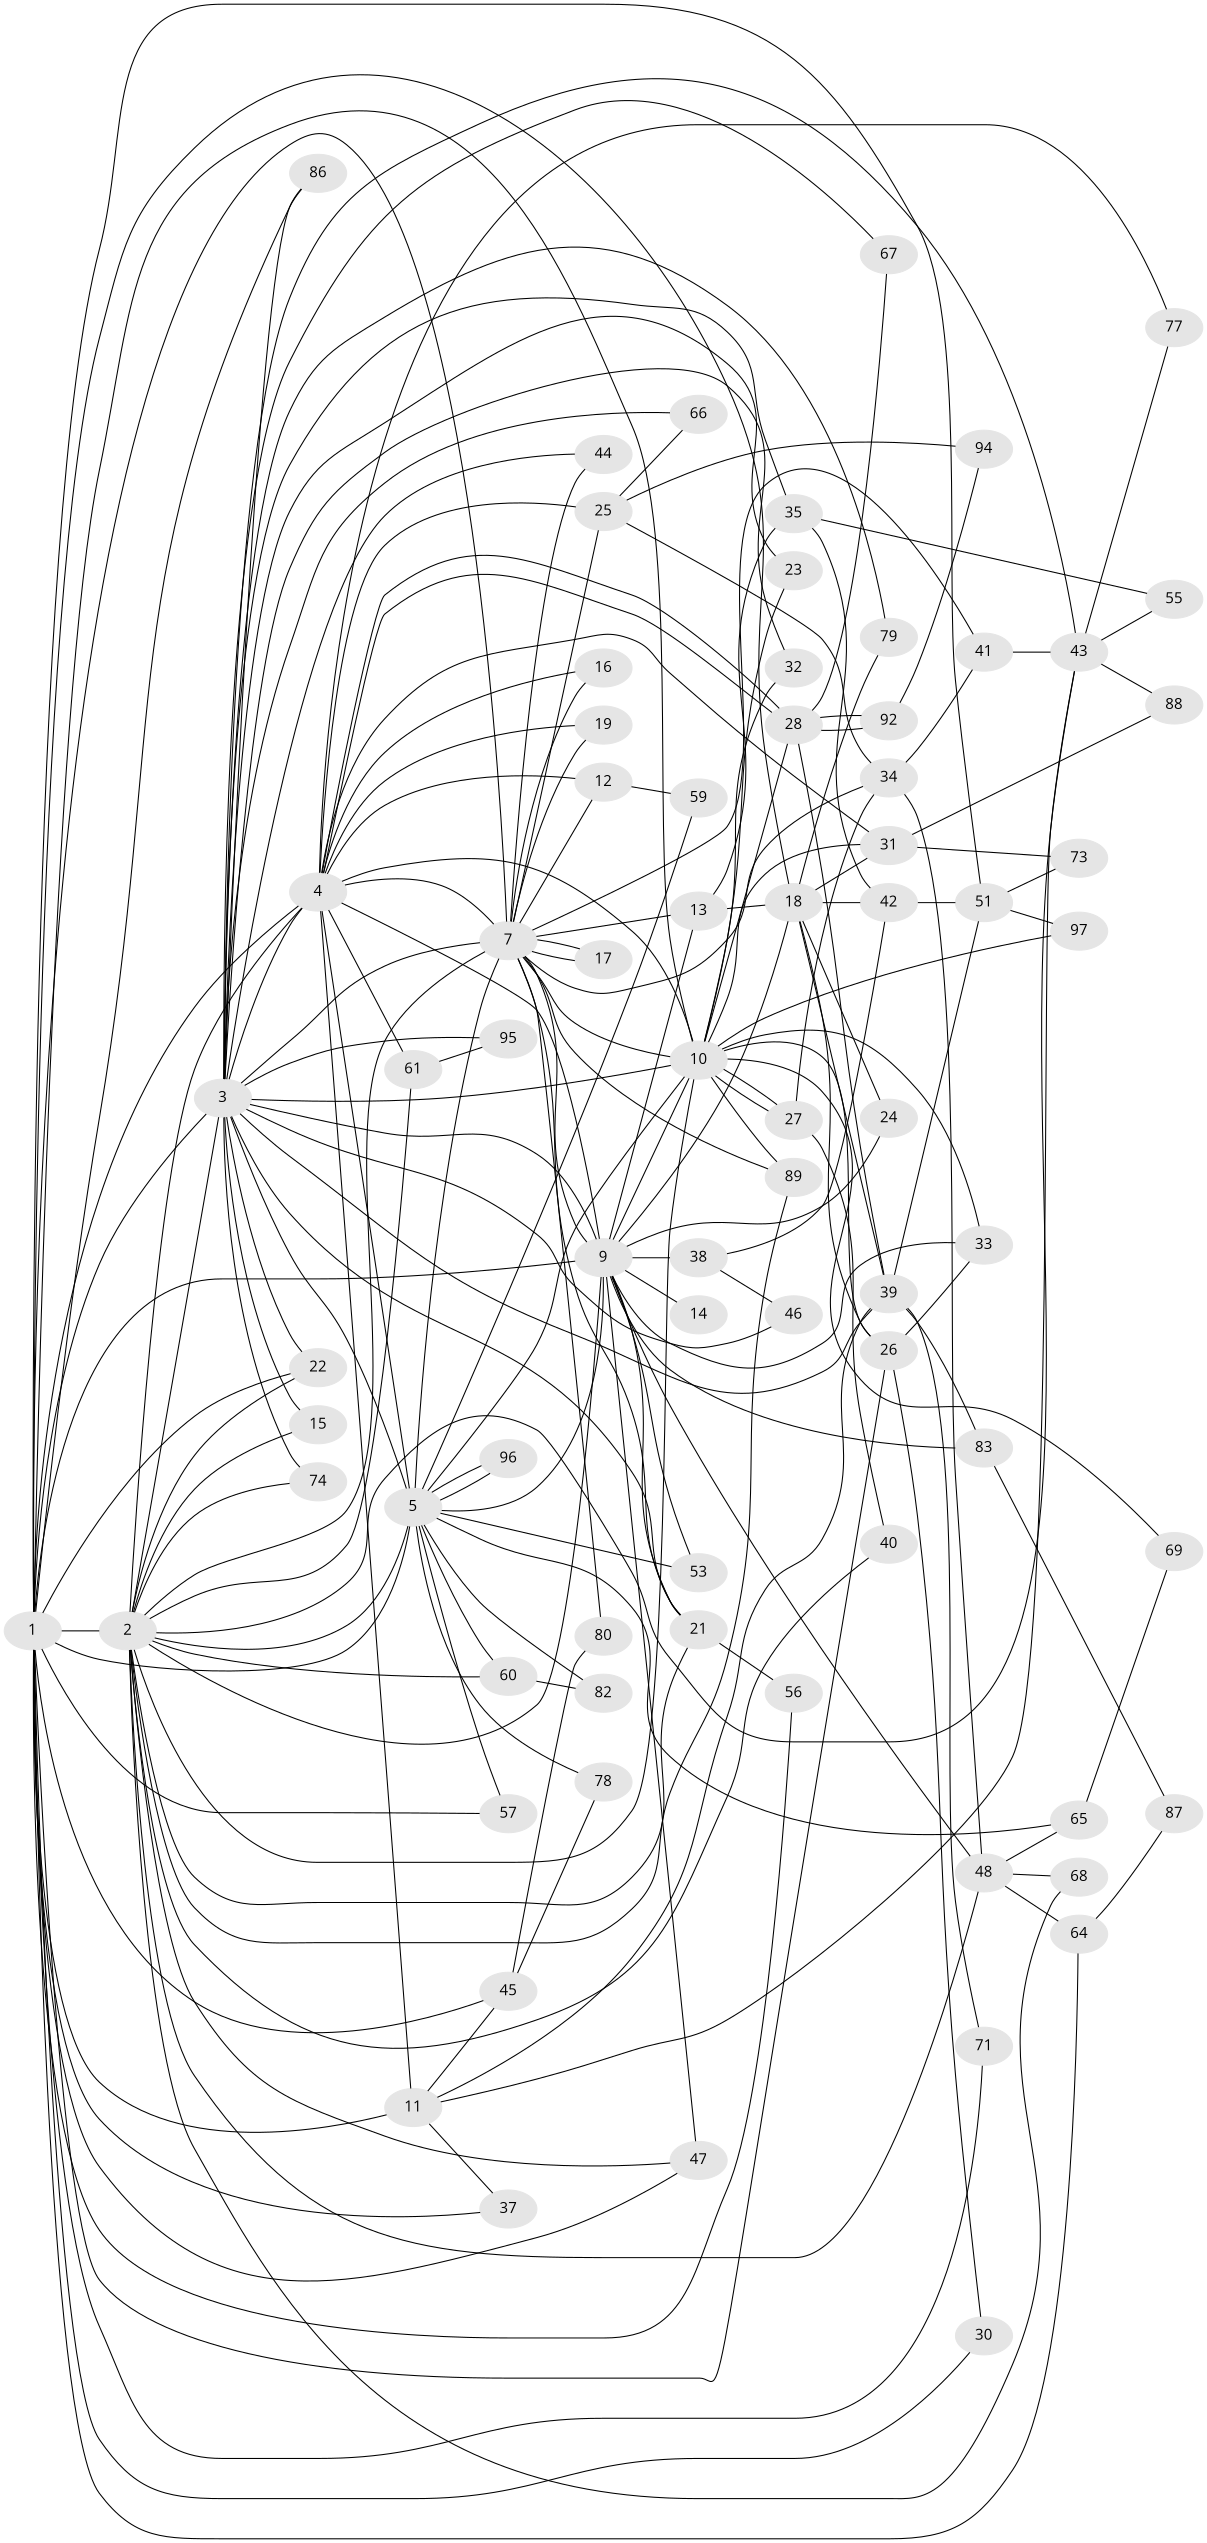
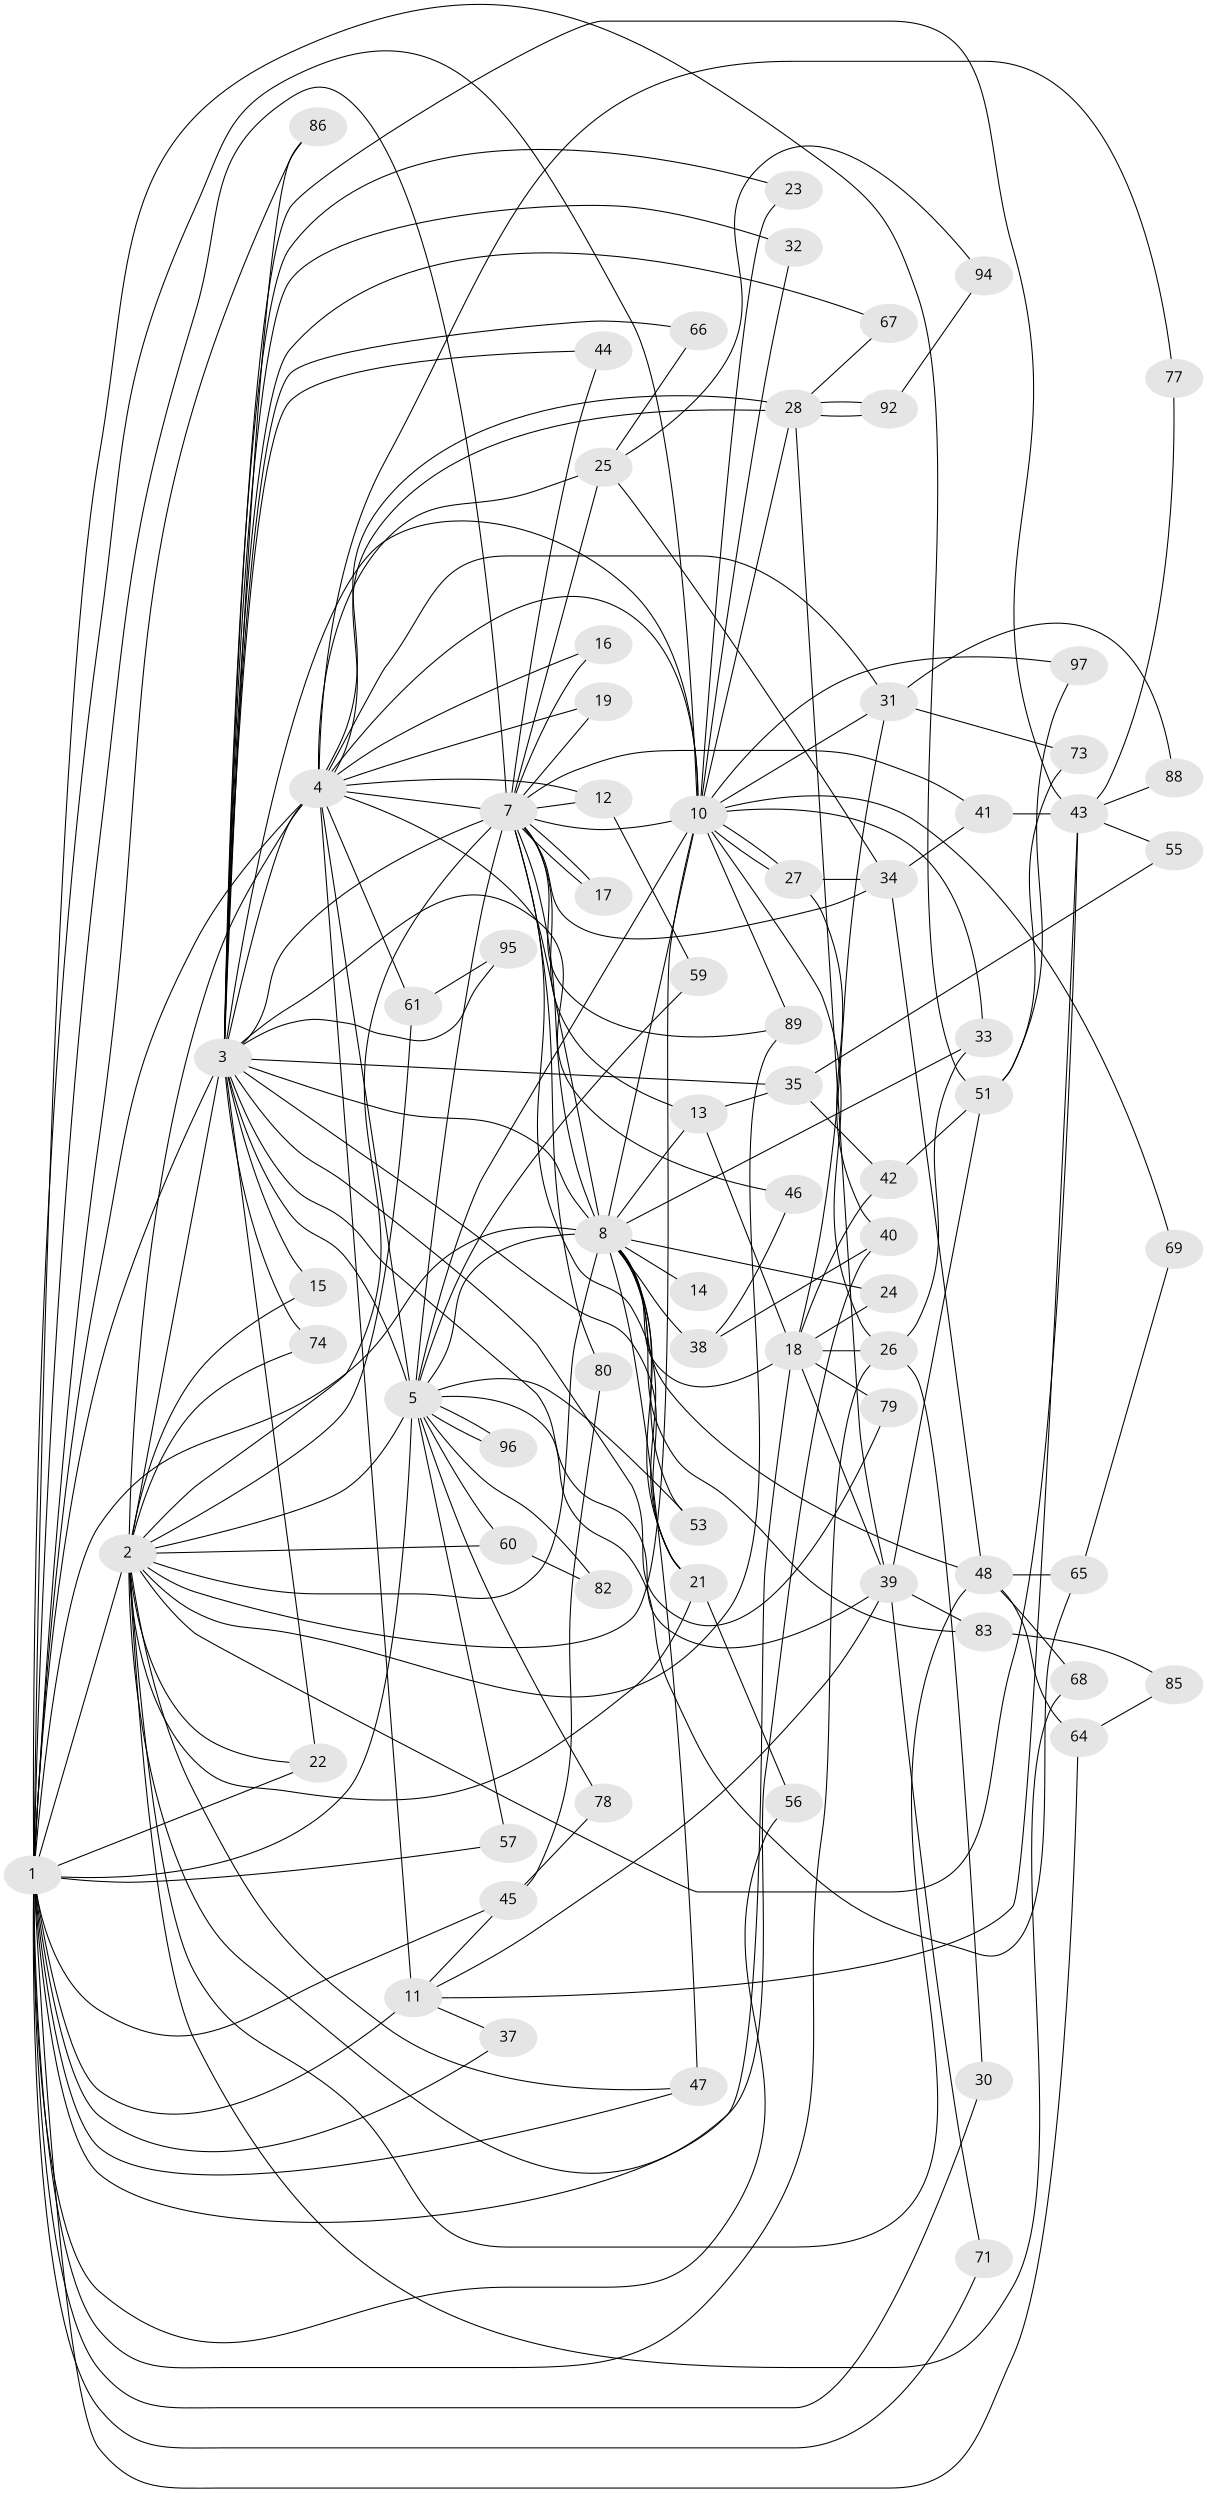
edge "42" -- "38": now "40" -- "38"
node "9": label "9" -> "8"
node "87": label "87" -> "85"
